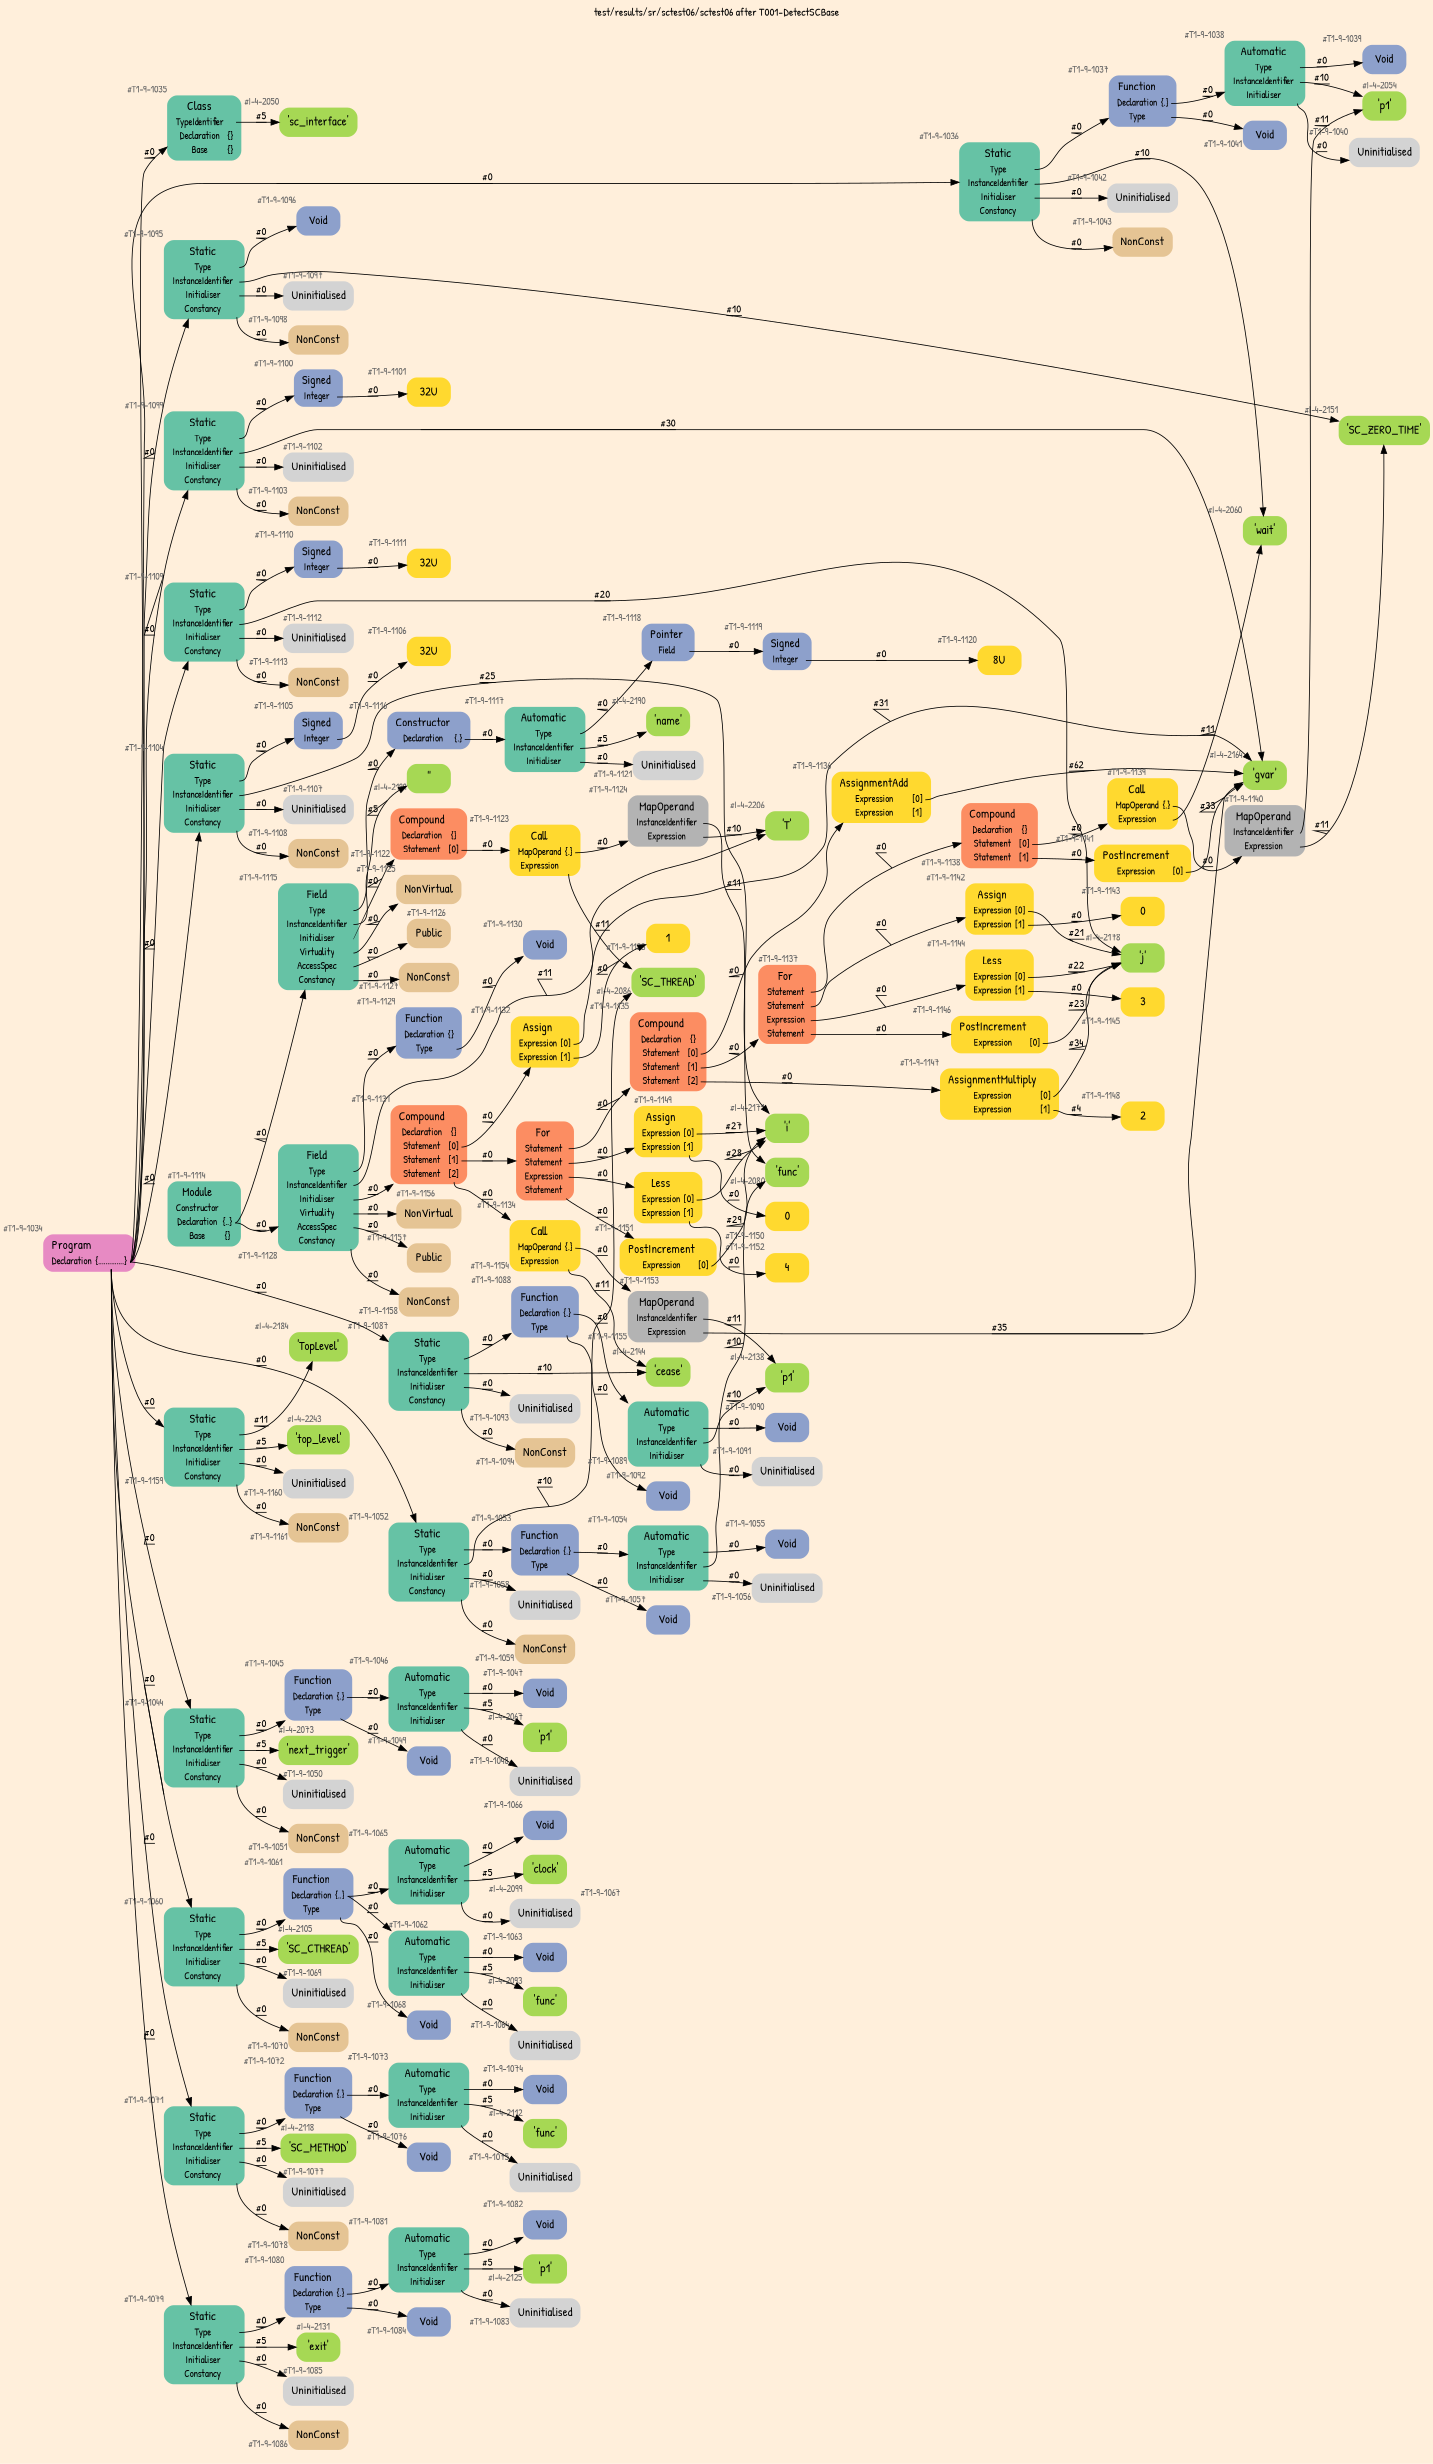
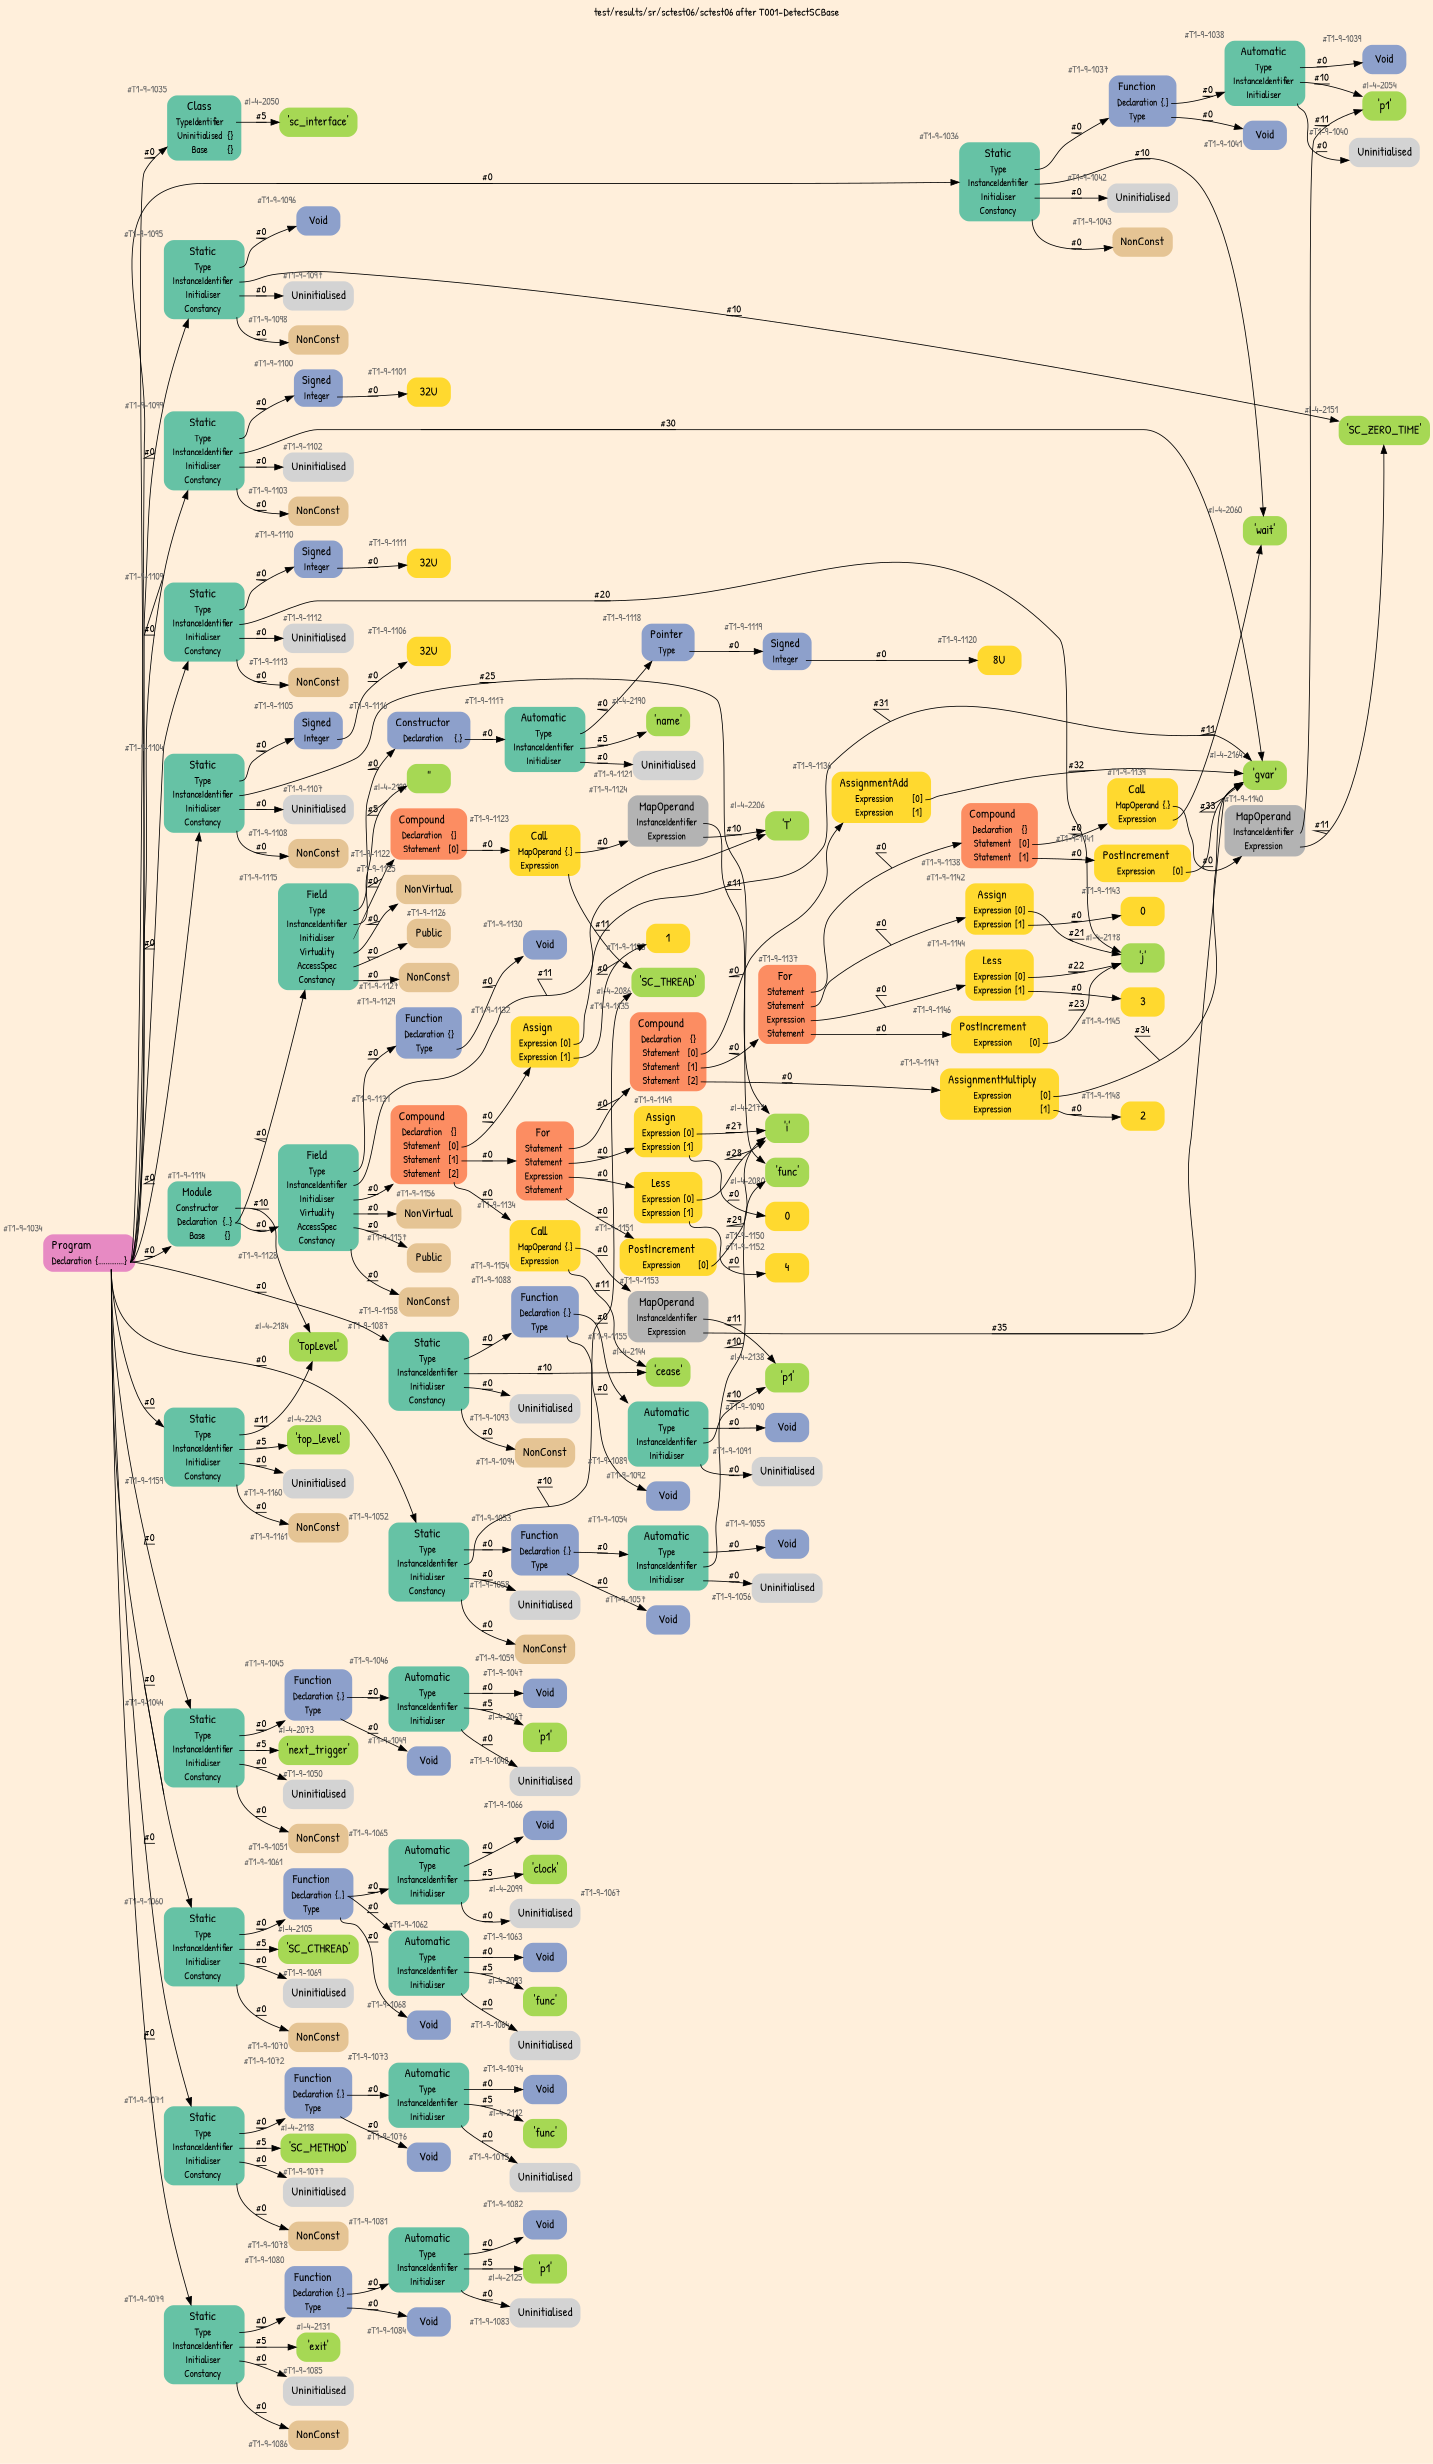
node "Class": text "Declaration" -> "Uninitialised"
node "Pointer": text "Field" -> "Type"
edge "AssignmentAdd" -> "'gvar'": label "#62" -> "#32"
edge "AssignmentMultiply" -> "'j'": now "AssignmentMultiply" -> "'gvar'"
edge "AssignmentMultiply" -> "2": label "#4" -> "#0"
edge "Module" -> "'TopLevel'": added, label "#10"
edge "Program" -> "Module": added, label "#0"
